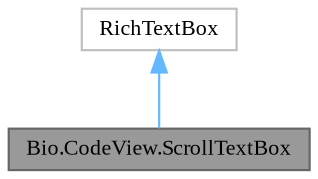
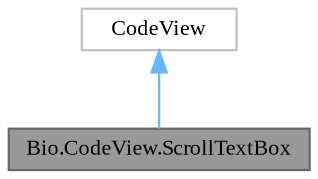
node "RichTextBox": label "RichTextBox" -> "CodeView"
